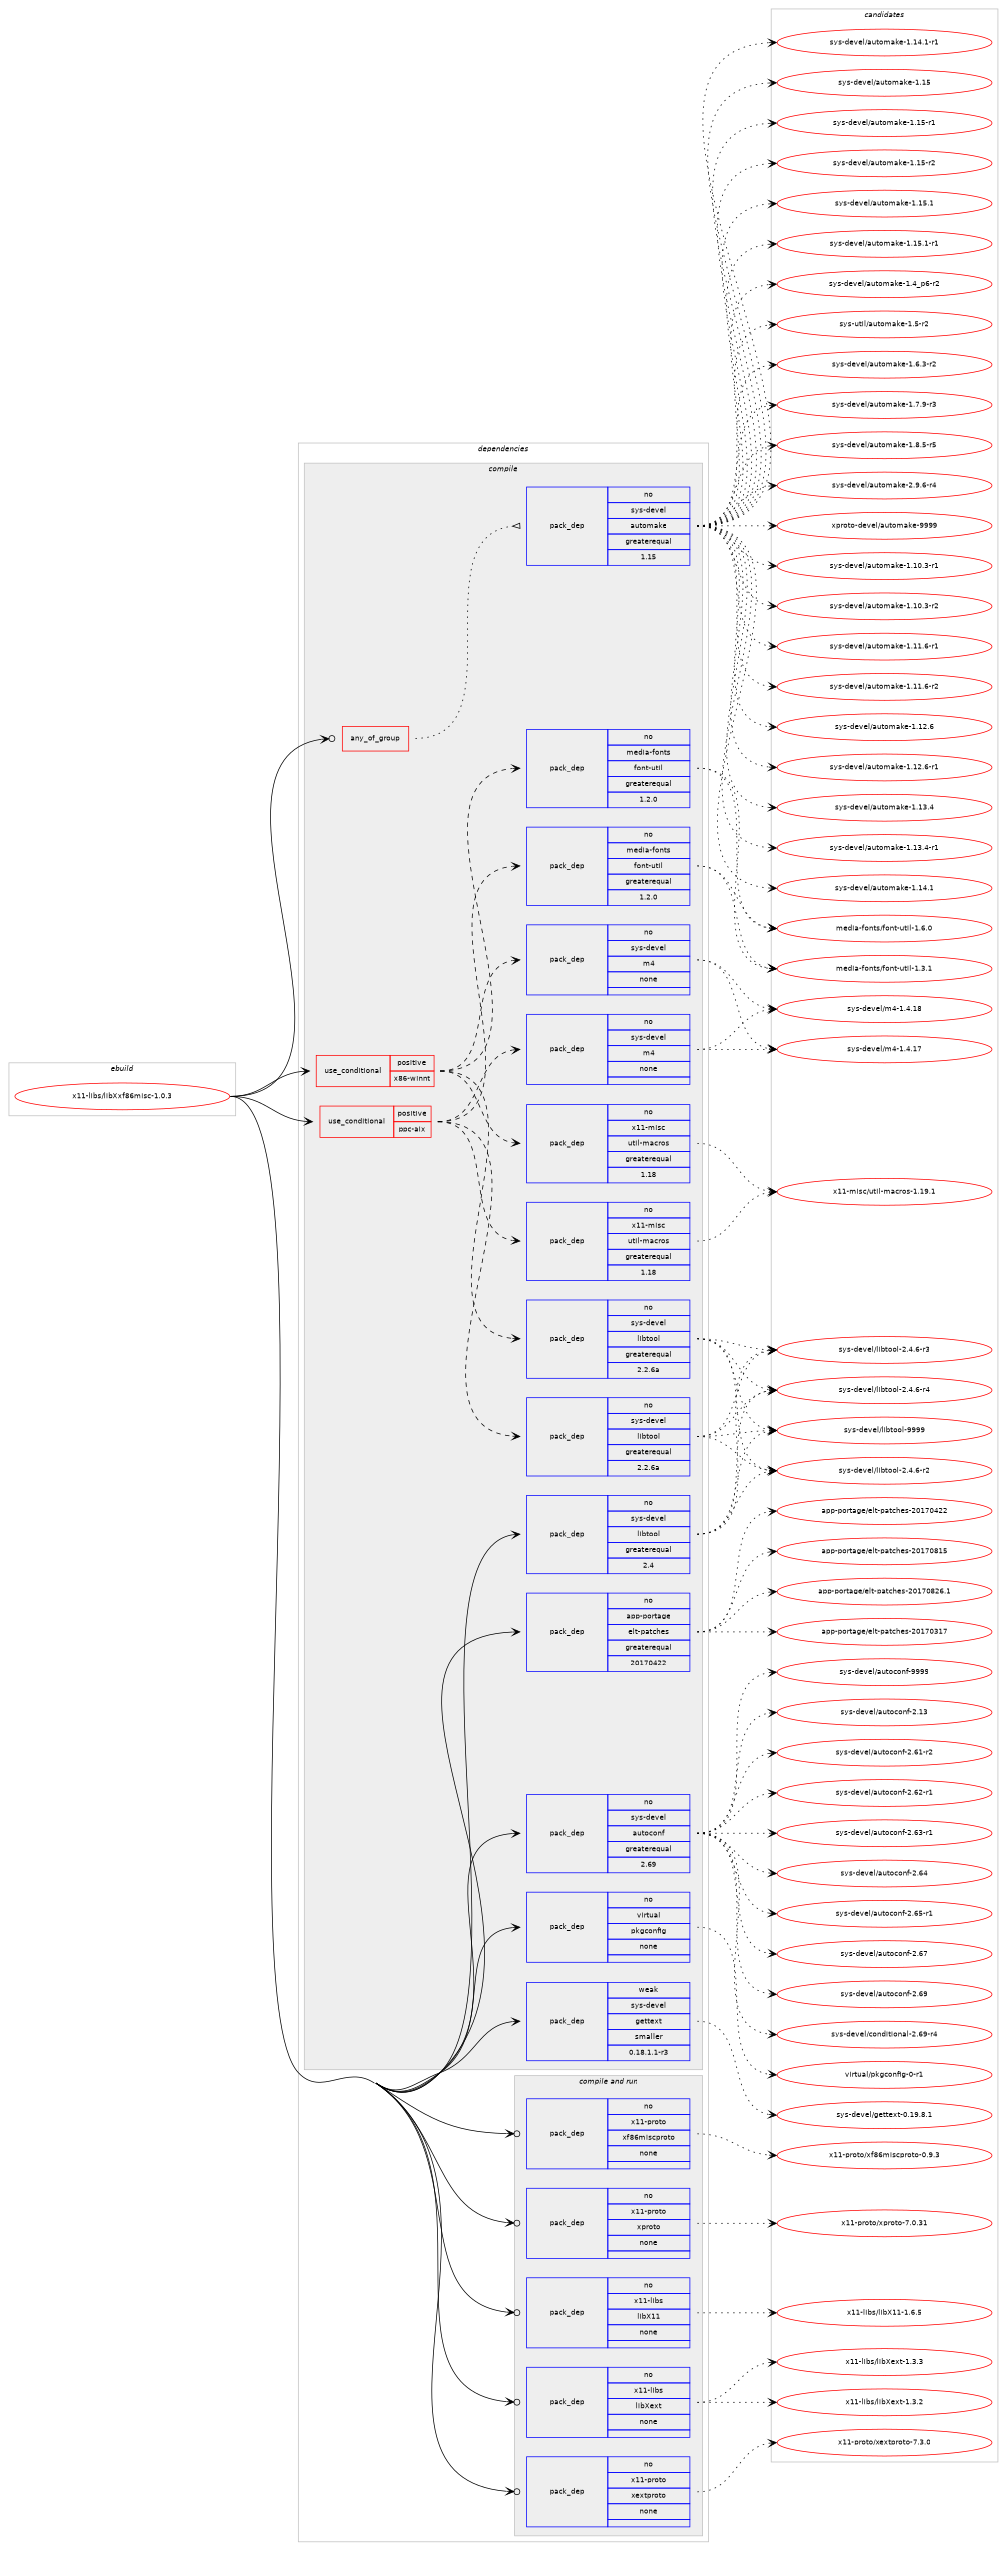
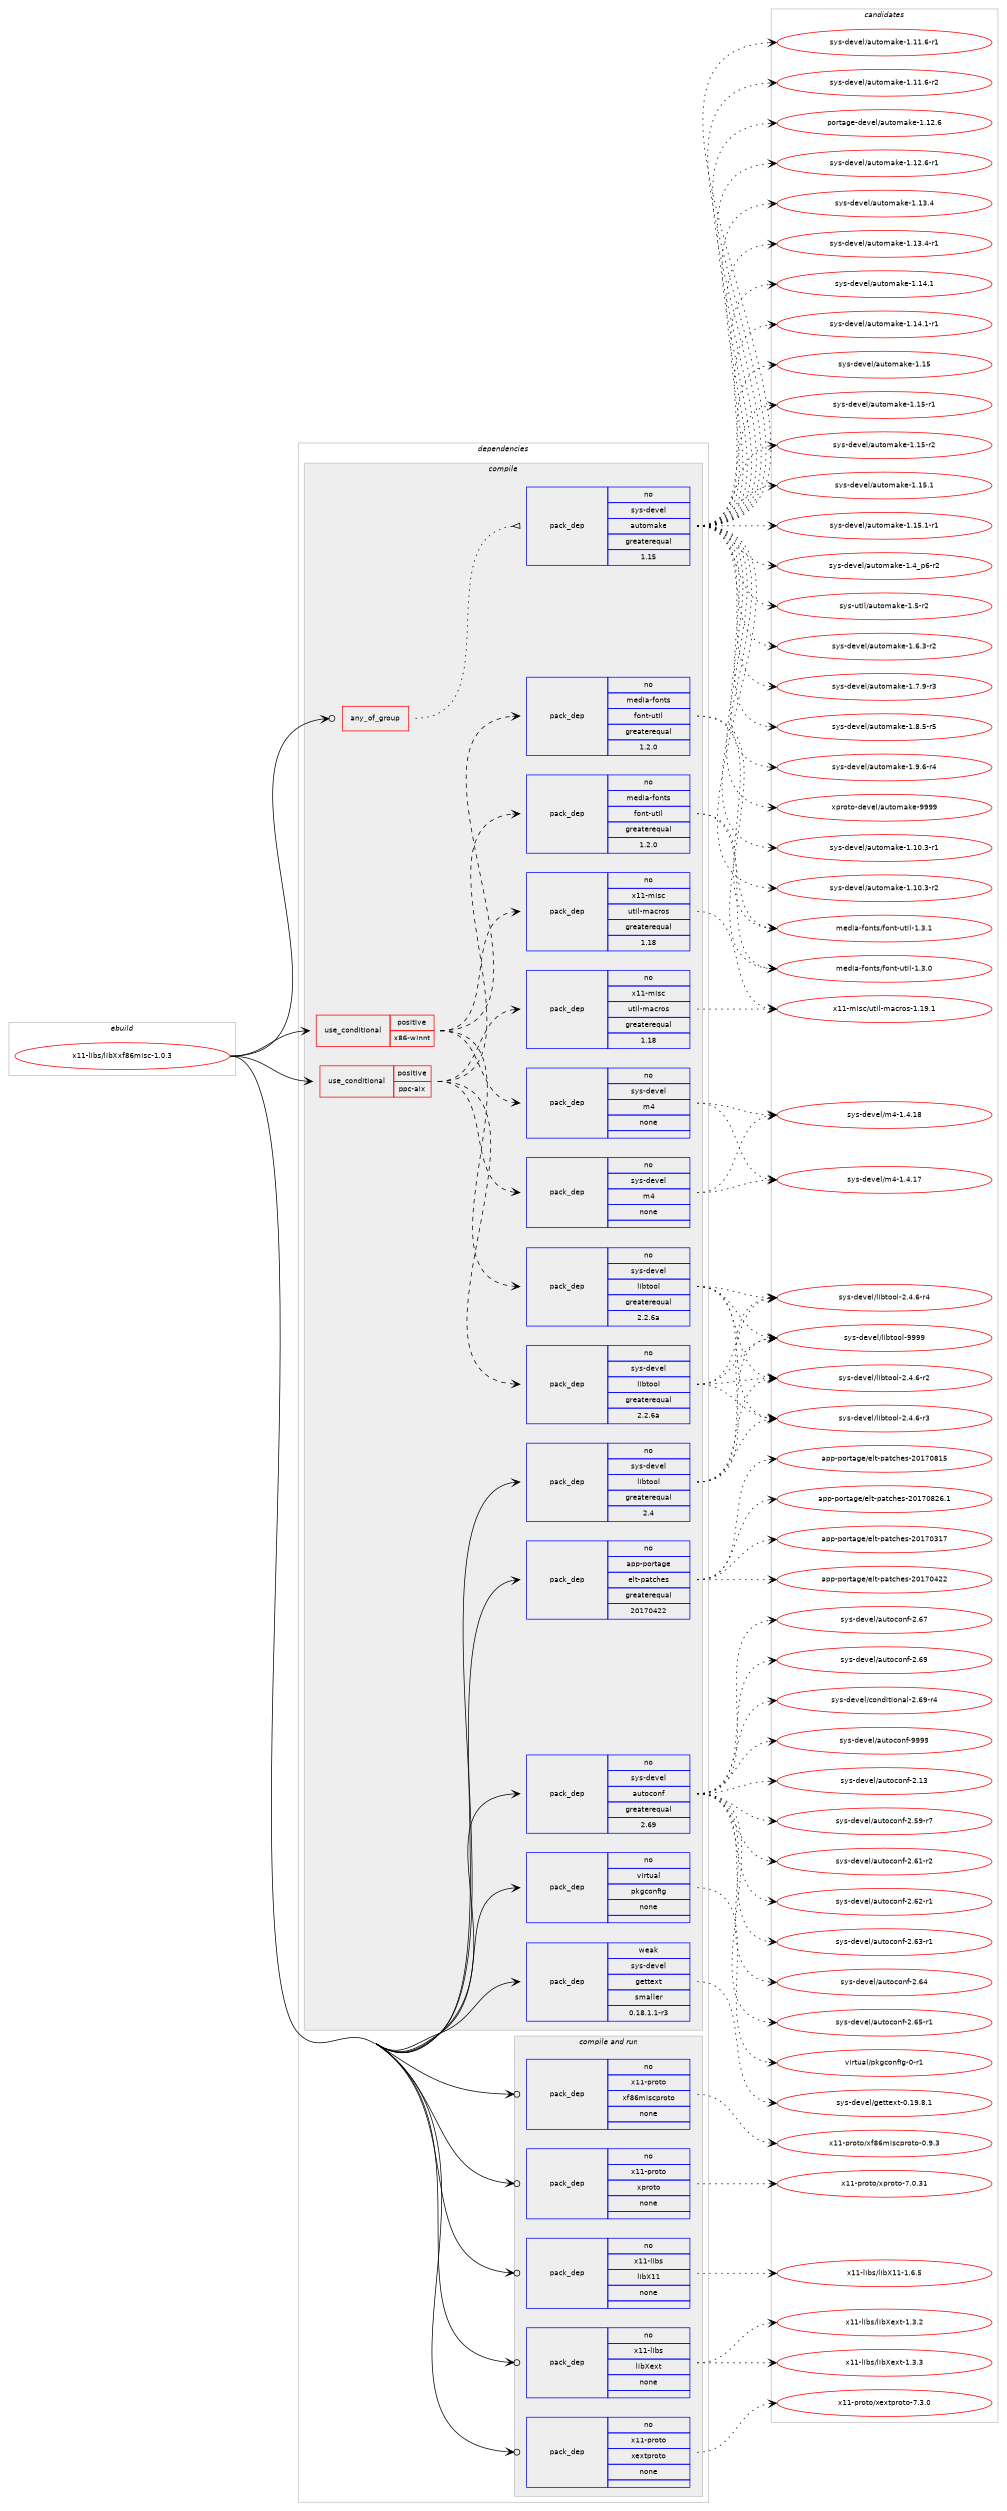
node "sys-devel/automake-2.9.6-r4": label "sys-devel/automake-2.9.6-r4" -> "sys-devel/automake-1.9.6-r4"
node "sys-devel/automake-1.12.6": label "sys-devel/automake-1.12.6" -> "portage-devel/automake-1.12.6"
node "media-fonts/font-util-1.6.0": label "media-fonts/font-util-1.6.0" -> "media-fonts/font-util-1.3.0"
node "sys-devel/autoconf-2.59-r7": added
